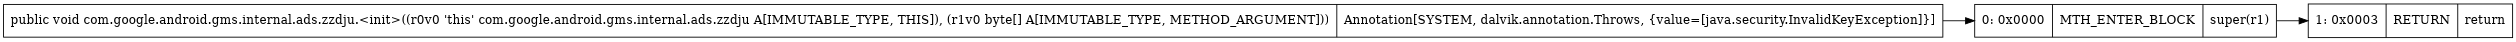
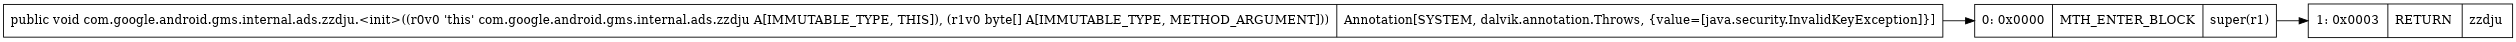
node "1: 0x0003": text "return" -> "zzdju"
